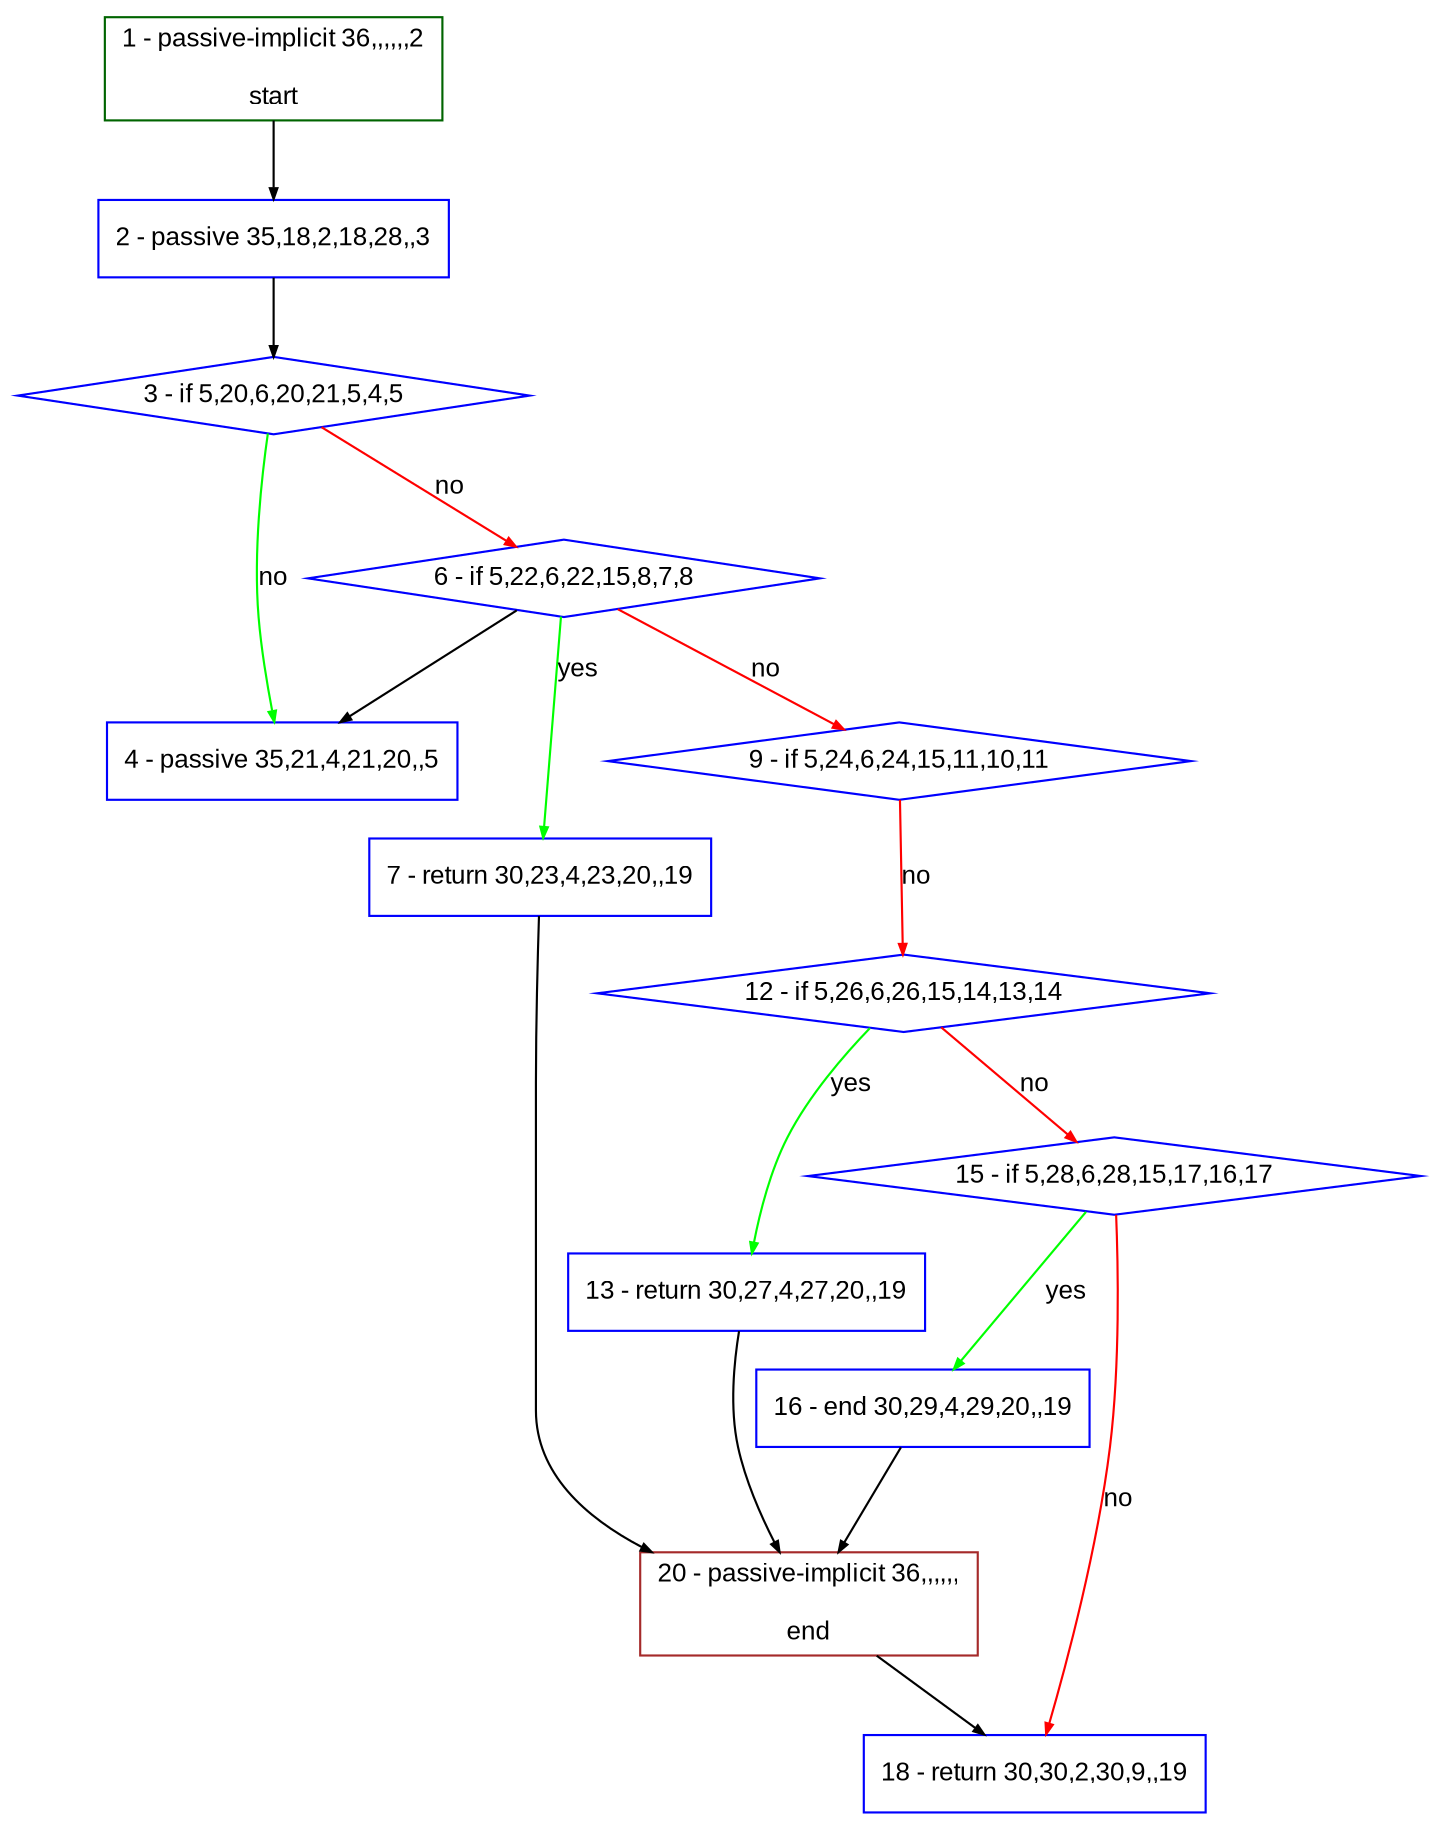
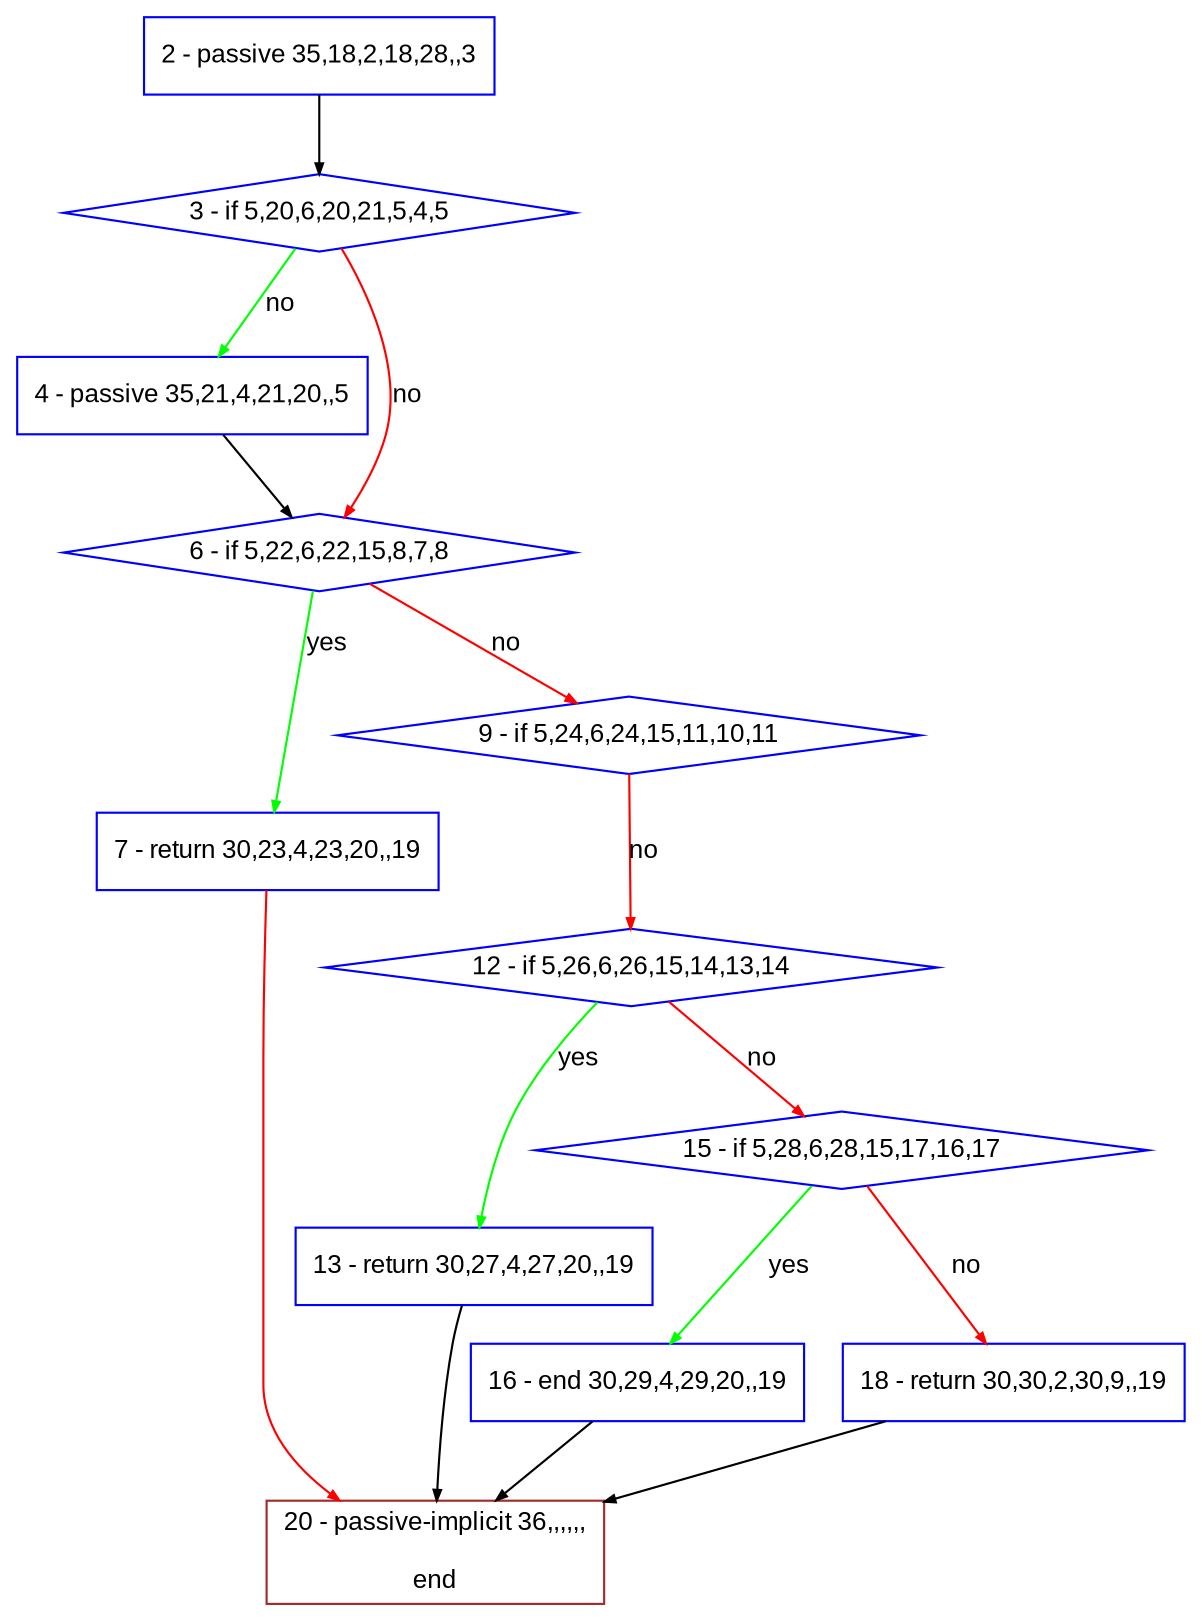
node "1 - passive-implicit 36,,,,,,2 start": removed
edge "6 - if 5,22,6,22,15,8,7,8" -> "4 - passive 35,21,4,21,20,,5": reversed
edge "7 - return 30,23,4,23,20,,19" -> "20 - passive-implicit 36,,,,,, end": color #000000 -> #ff0000
edge "20 - passive-implicit 36,,,,,, end" -> "18 - return 30,30,2,30,9,,19": reversed
